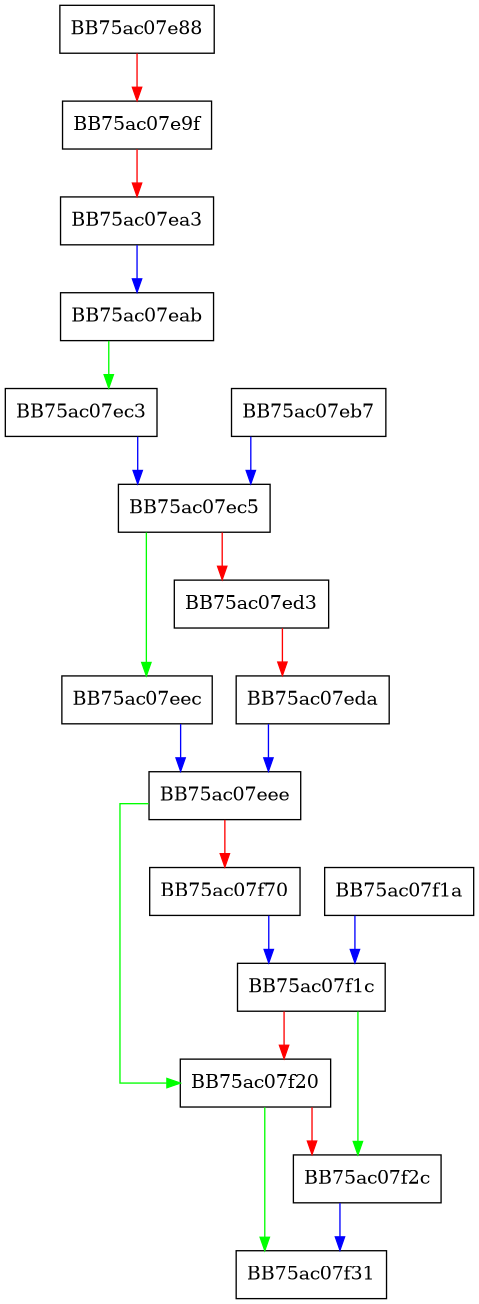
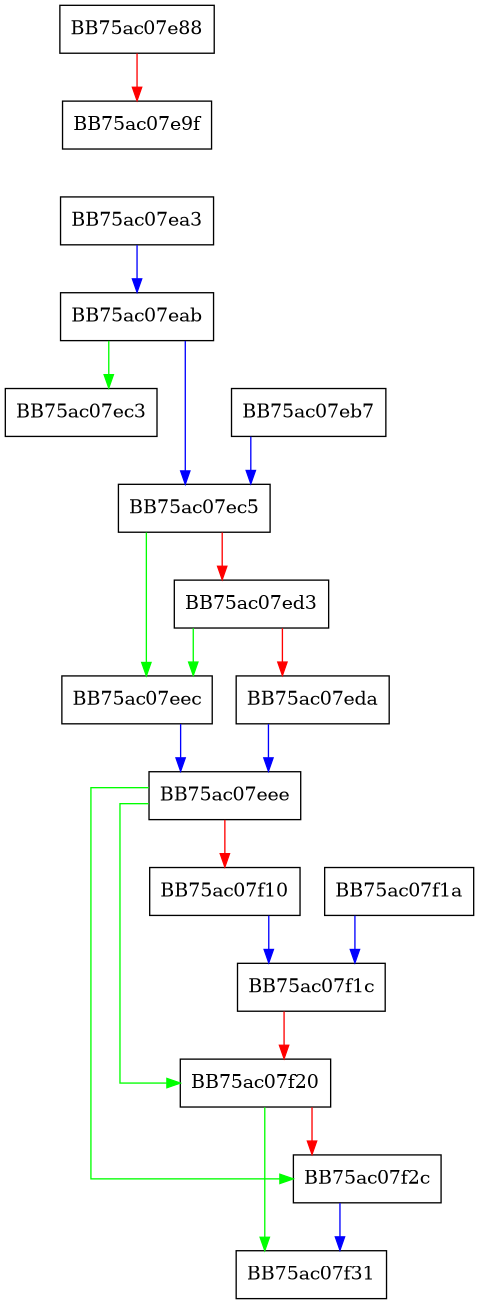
edge "BB75ac07e9f" -> "BB75ac07ea3": removed
edge "BB75ac07ec3" -> "BB75ac07ec5": now "BB75ac07eab" -> "BB75ac07ec5"
edge "BB75ac07ed3" -> "BB75ac07eec": added
node "BB75ac07f70": label "BB75ac07f70" -> "BB75ac07f10"
edge "BB75ac07f1c" -> "BB75ac07f2c": now "BB75ac07eee" -> "BB75ac07f2c"
